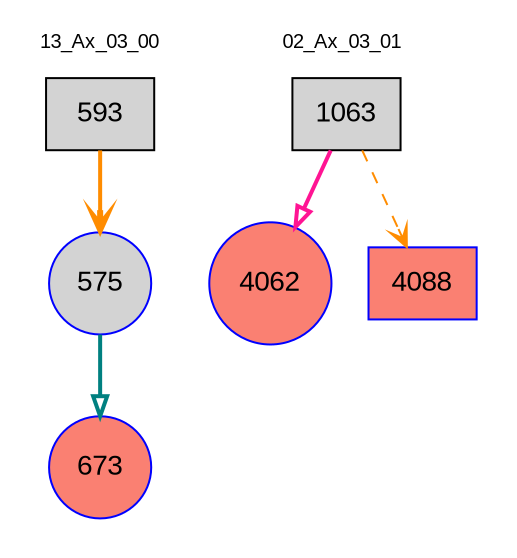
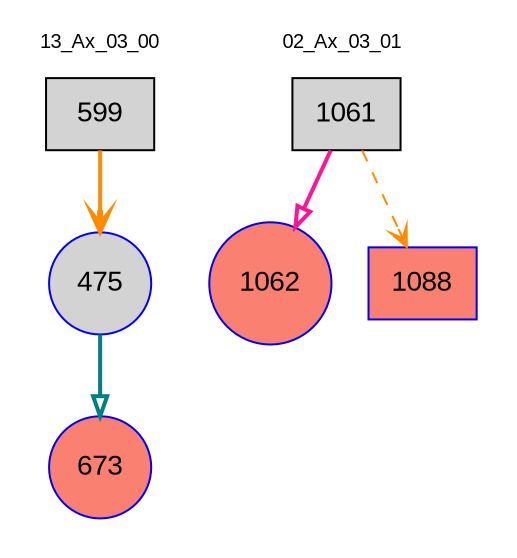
node "593": label "593" -> "599"
node "1063": label "1063" -> "1061"
node "575": label "575" -> "475"
node "4062": label "4062" -> "1062"
node "4088": label "4088" -> "1088"
